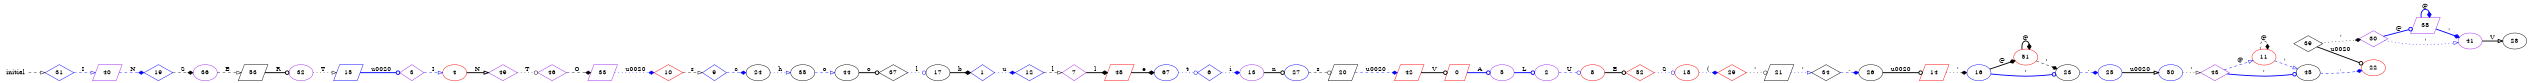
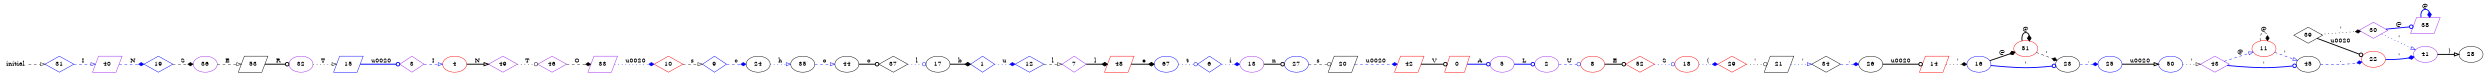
edge "38" -> "41": now "22" -> "41"
edge "41" -> "28": label "V" -> ")"
